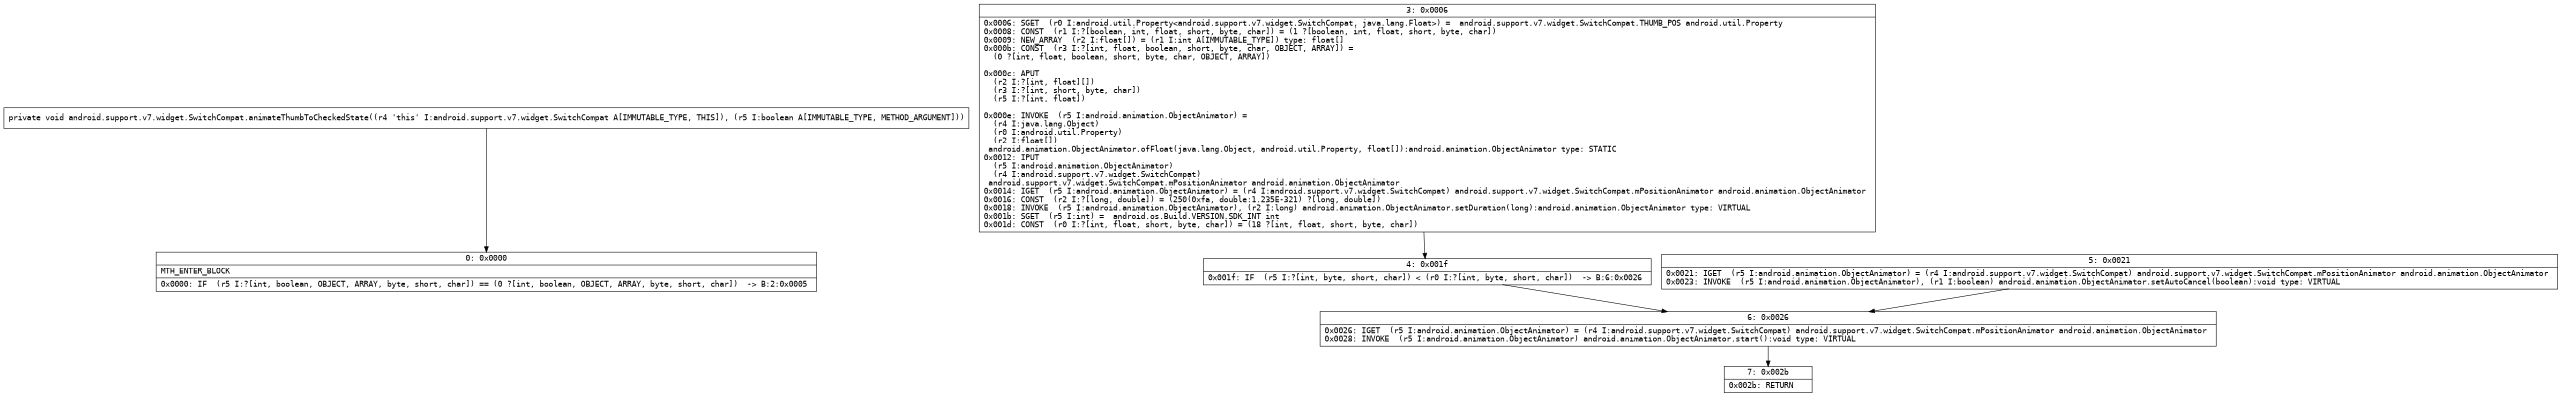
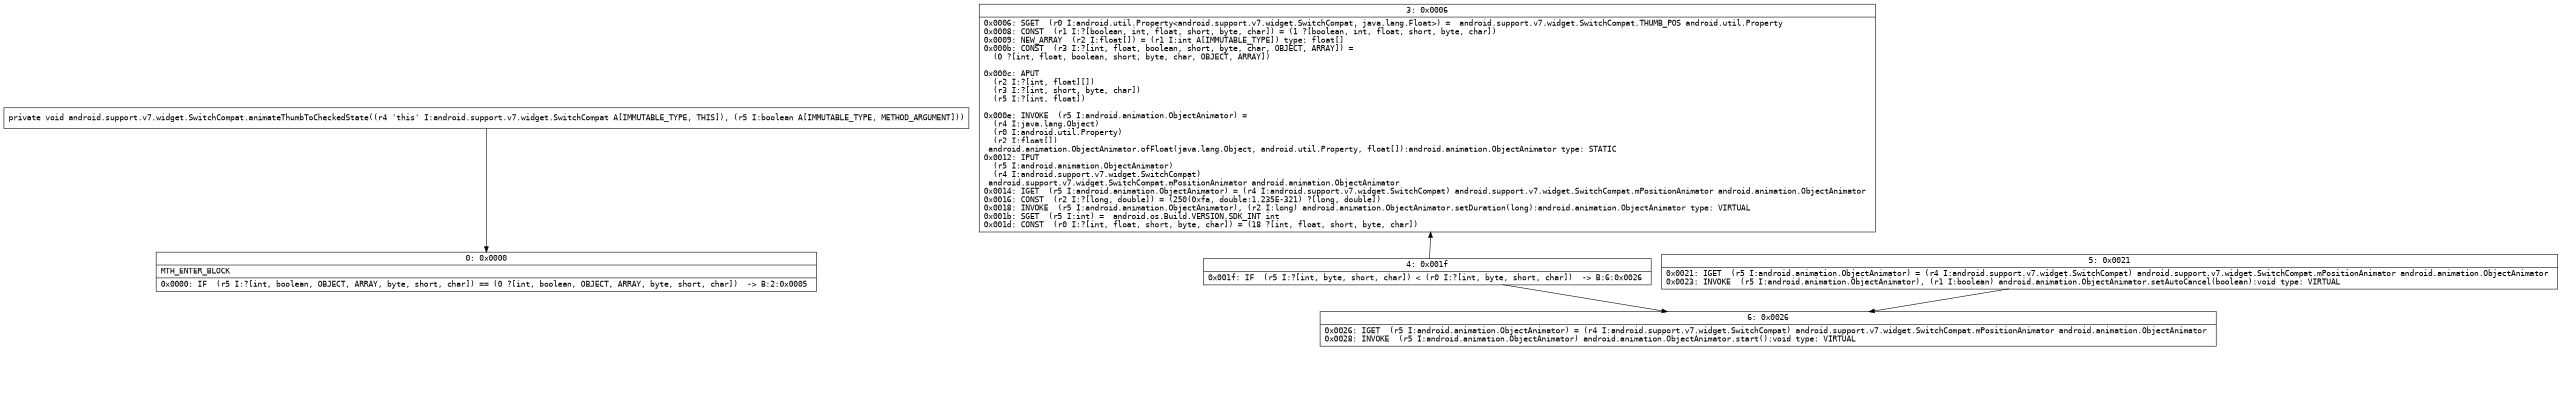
edge "3: 0x0006" -> "4: 0x001f": reversed
node "7: 0x002b": removed
